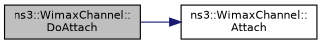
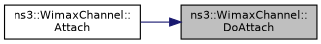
edge "ns3::WimaxChannel:: DoAttach" -> "ns3::WimaxChannel:: Attach": reversed
